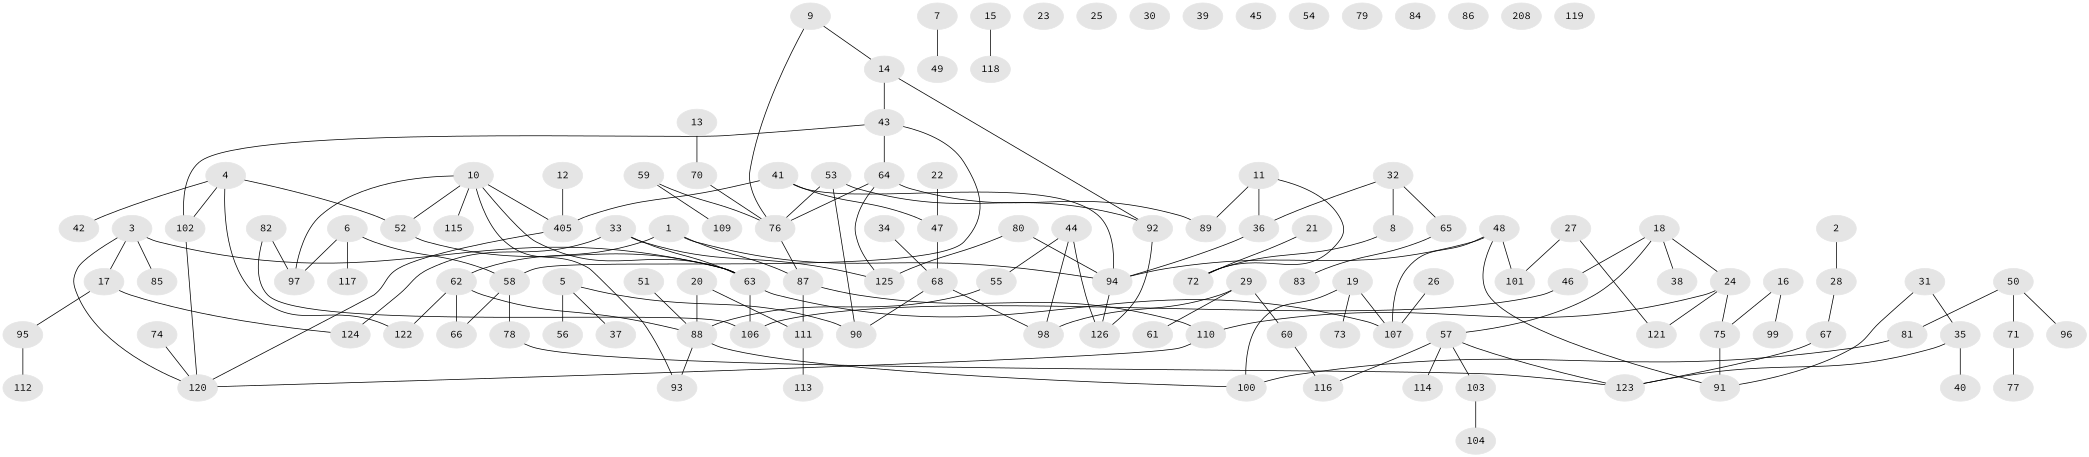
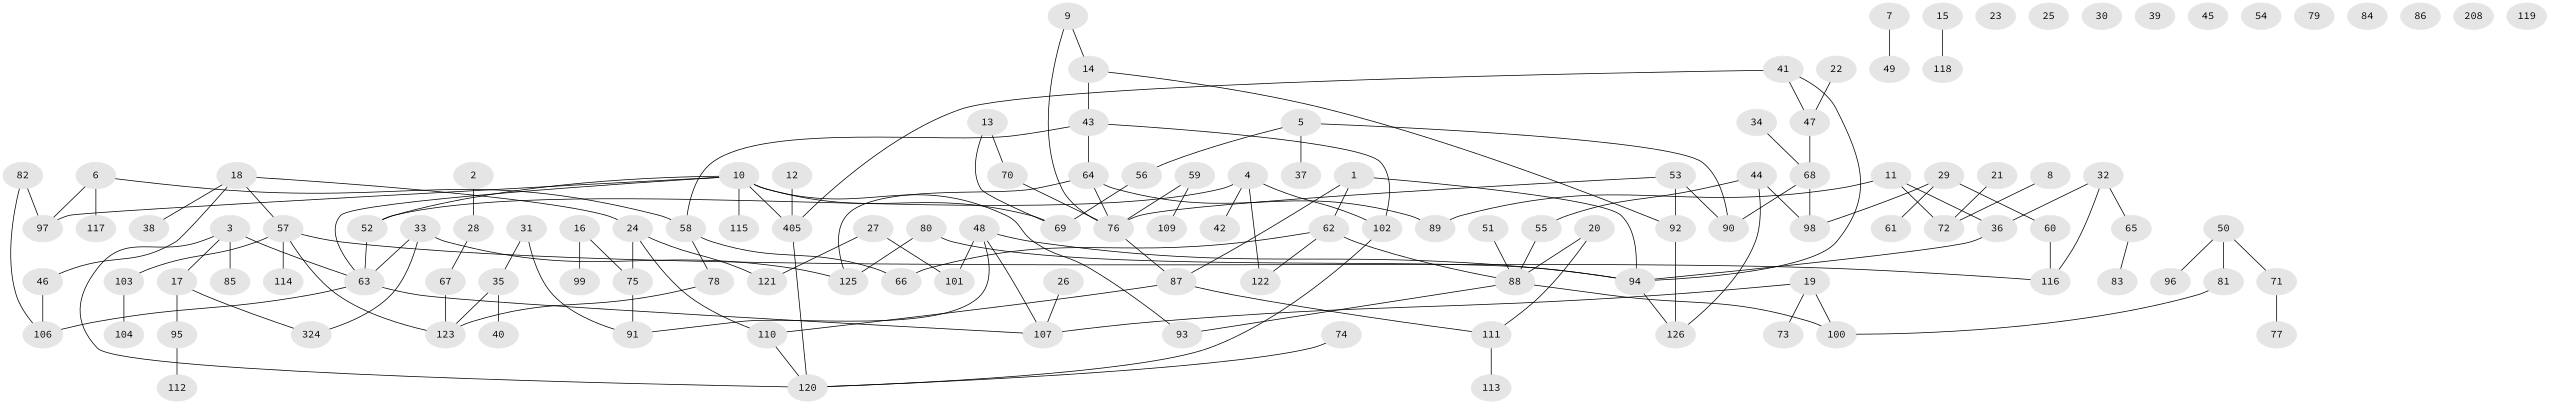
edge "32" -- "8": now "32" -- "116"
node "69": added
node "124": label "124" -> "324"
